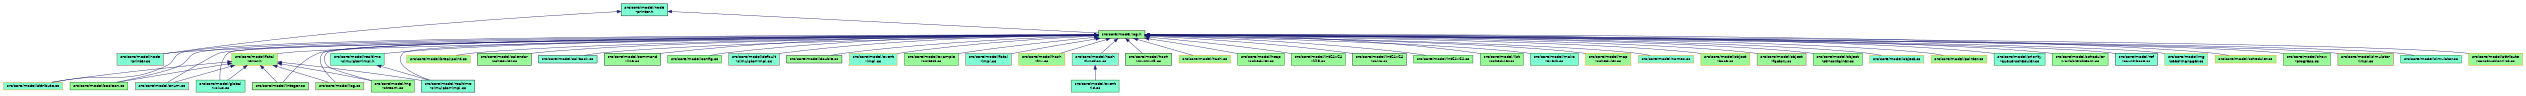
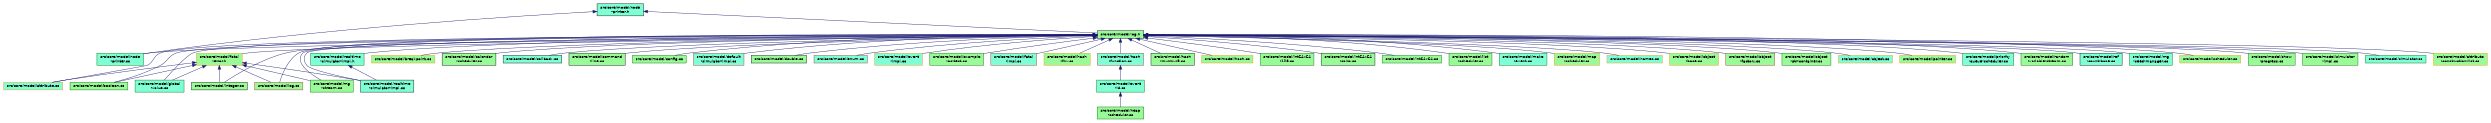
edge "src/core/model/heap -scheduler.cc" -> "src/core/model/log.h": now "src/core/model/heap -scheduler.cc" -> "src/core/model/event -id.cc"
node "src/core/model/node -printer.cc": color brown -> darkgreen
node "src/core/model/hash -murmur3.cc": label "src/core/model/hash -murmur3.cc" -> "src/src/model/hash -murmur3.cc"
node "src/core/model/scheduler -variable-stream.cc": label "src/core/model/scheduler -variable-stream.cc" -> "src/core/model/random -variable-stream.cc"
node "src/core/model/rng -seed-manager.cc": color darkorange -> darkgreen
node "src/core/model/simulator -impl.cc": color brown -> darkgreen
edge "src/core/model/enum.cc" -> "src/core/model/fatal -error.h": removed
